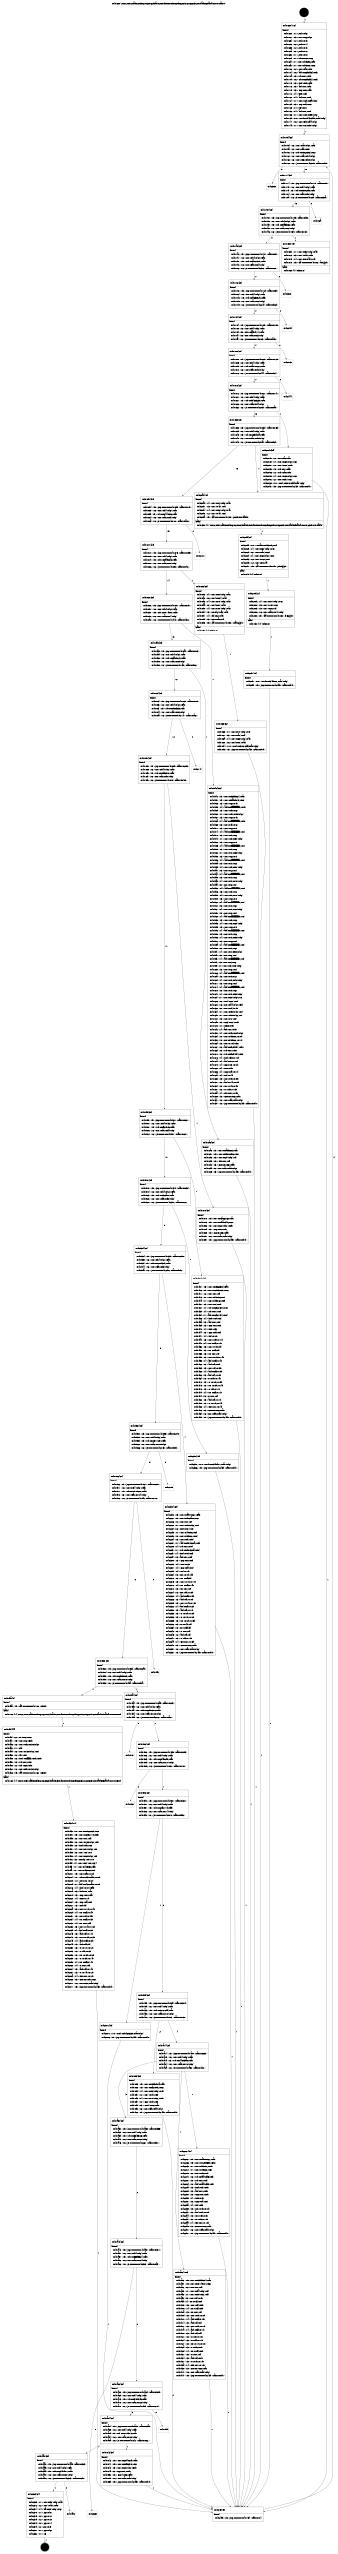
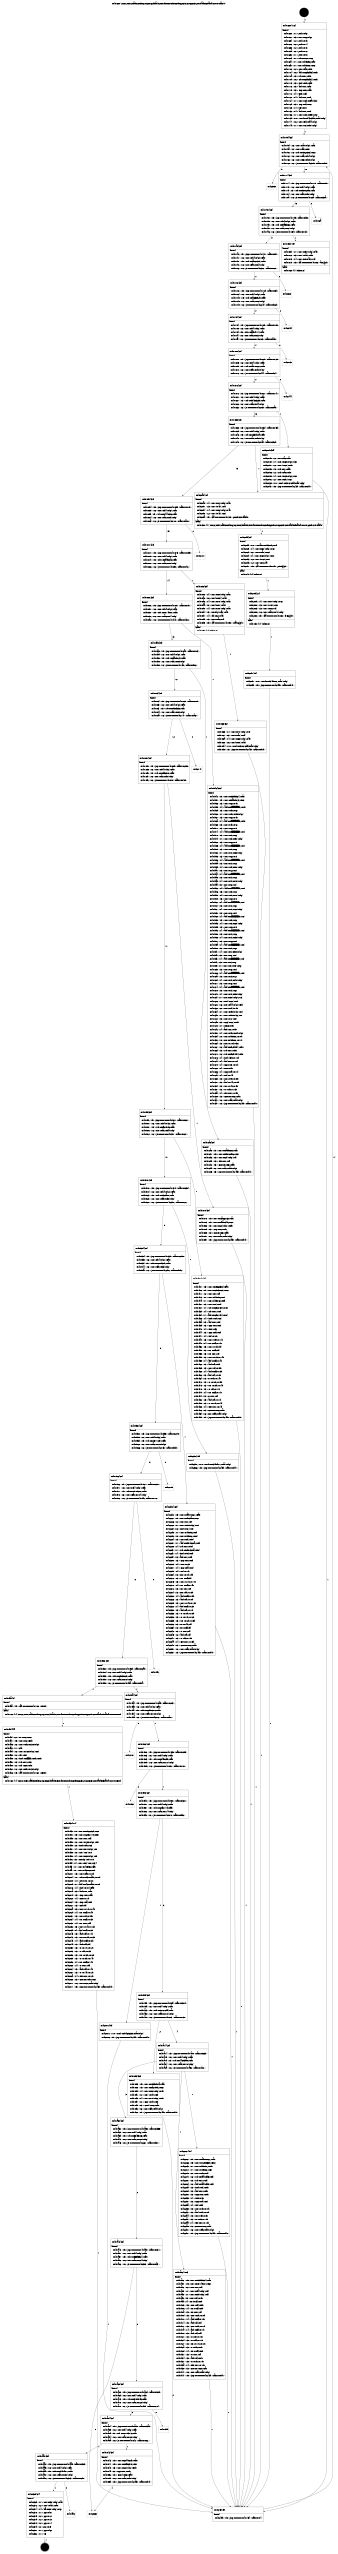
edge "0x401e42 [30]" -> "0x40245b [5]": now "0x401e42 [30]" -> "0x402383"
